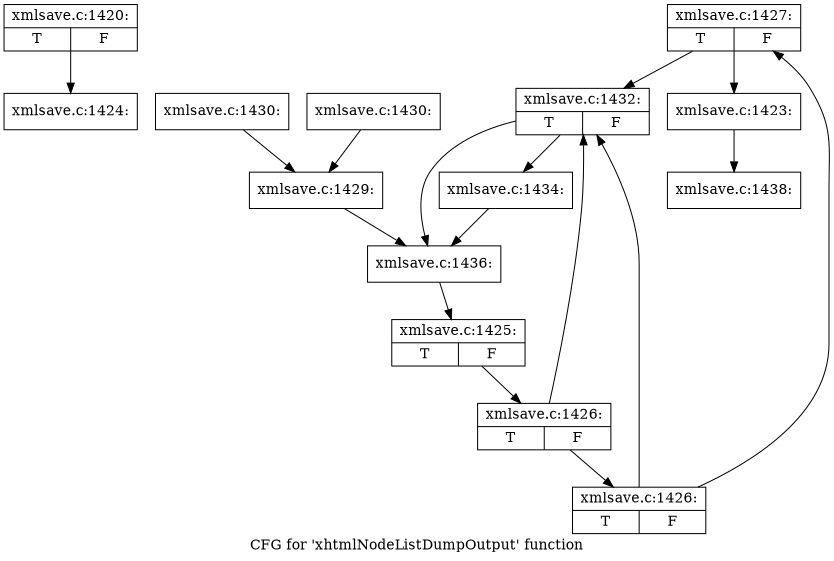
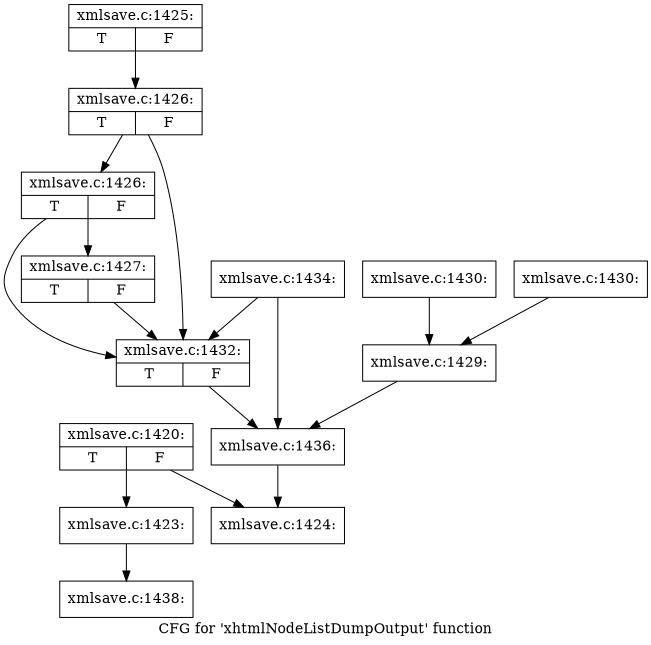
edge "xmlsave.c:1427:" -> "xmlsave.c:1423:": now "xmlsave.c:1420:" -> "xmlsave.c:1423:"
edge "xmlsave.c:1432:" -> "xmlsave.c:1434:": reversed
edge "xmlsave.c:1436:" -> "xmlsave.c:1425:": now "xmlsave.c:1436:" -> "xmlsave.c:1424:"
